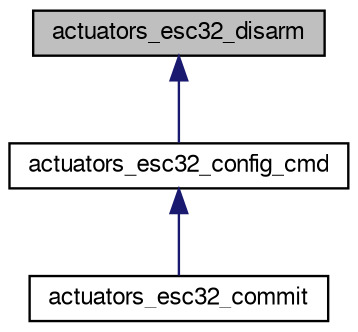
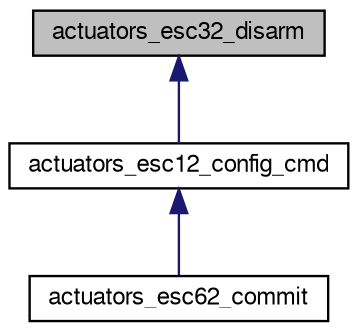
node "actuators_esc32_config_cmd": label "actuators_esc32_config_cmd" -> "actuators_esc12_config_cmd"
node "actuators_esc32_commit": label "actuators_esc32_commit" -> "actuators_esc62_commit"
